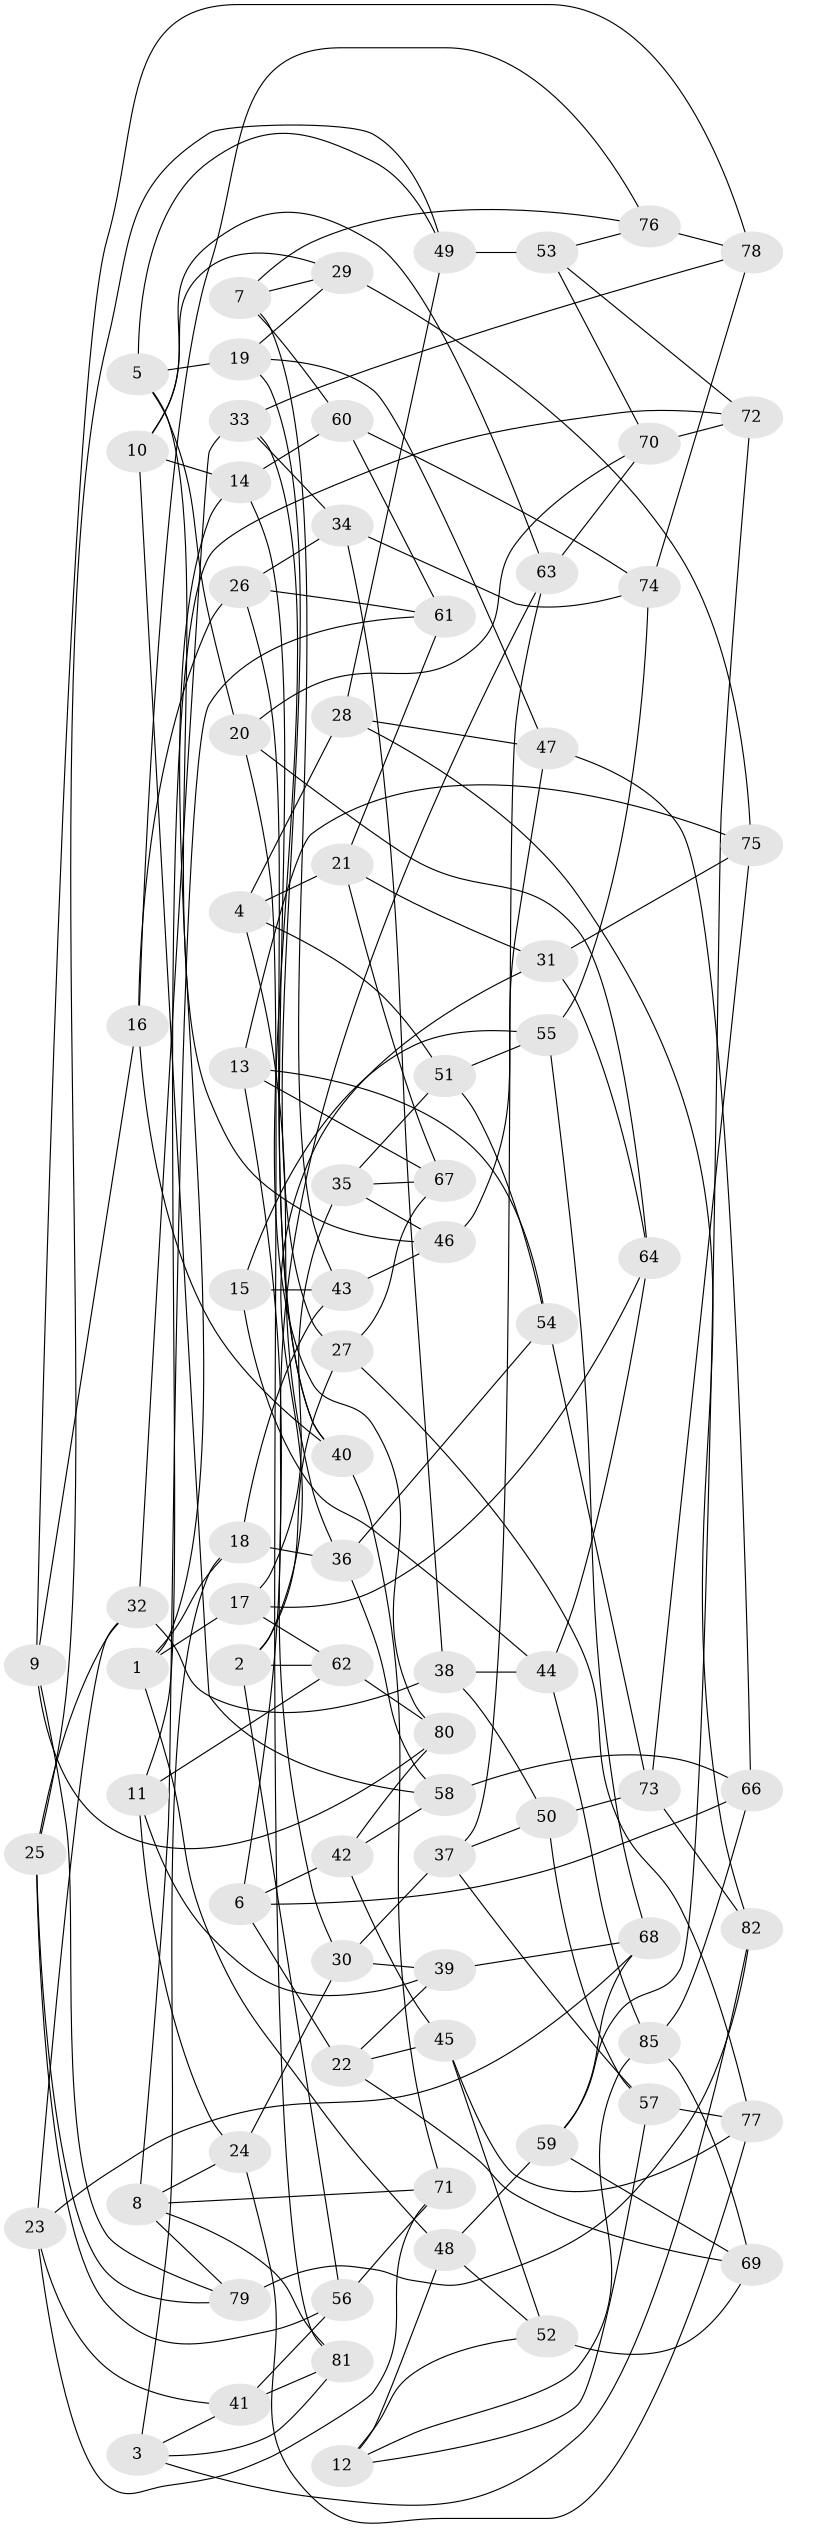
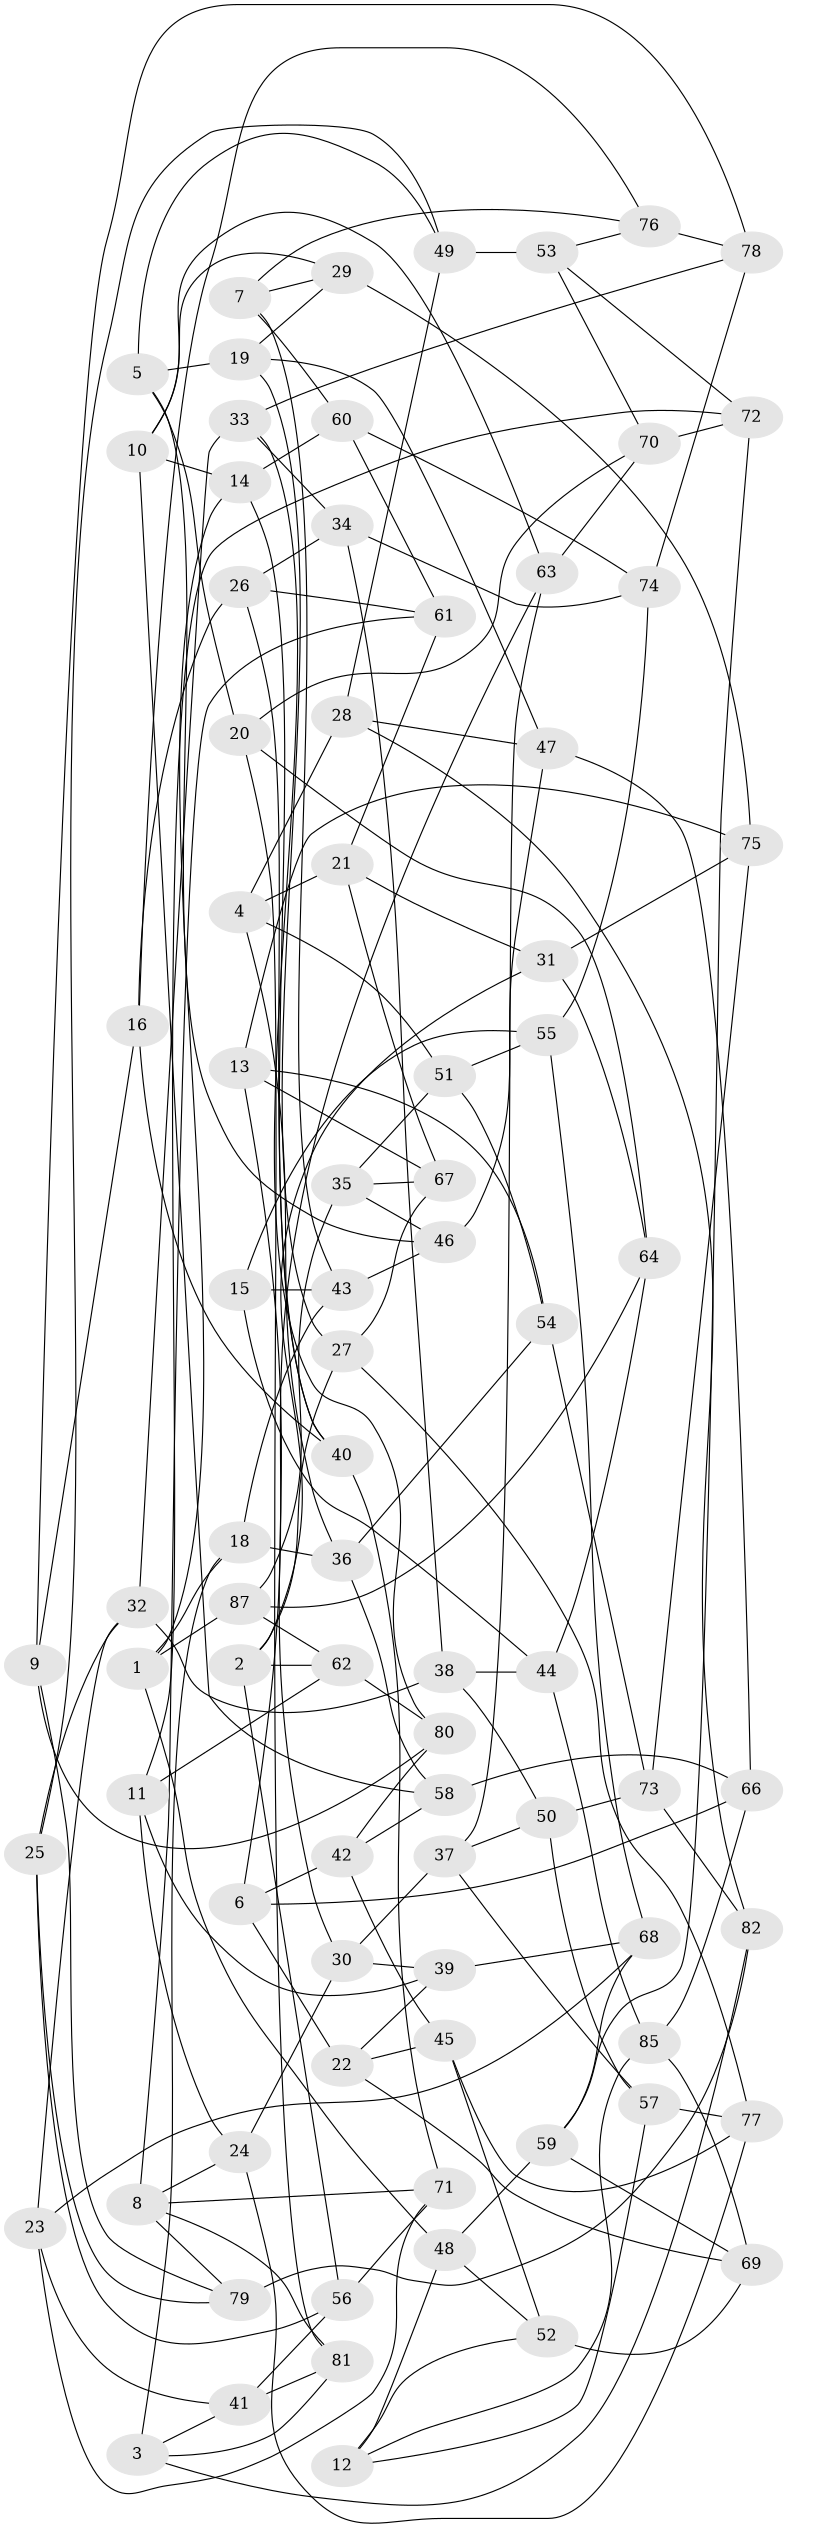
node "17": label "17" -> "87"
